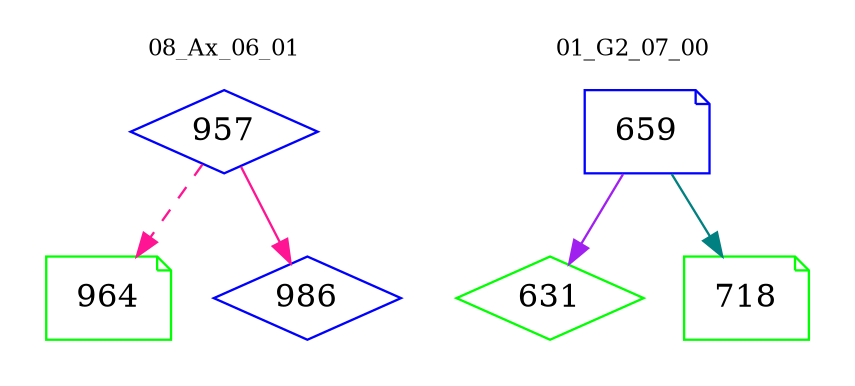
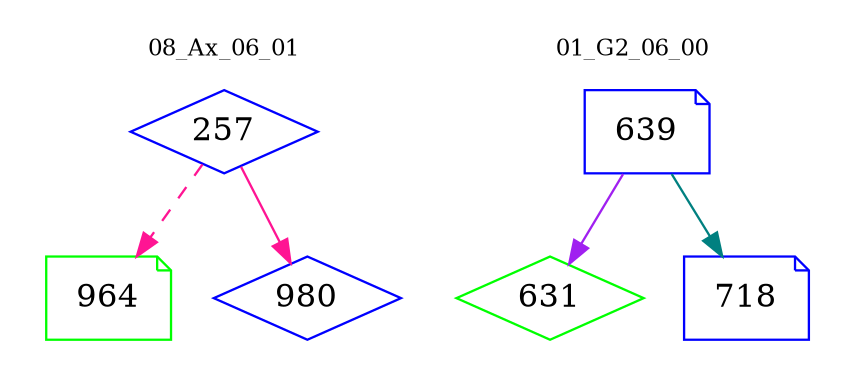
cluster "01_G2_07_00": label "01_G2_07_00" -> "01_G2_06_00"
node "957": label "957" -> "257"
node "659": label "659" -> "639"
node "986": label "986" -> "980"
node "718": color green -> blue
